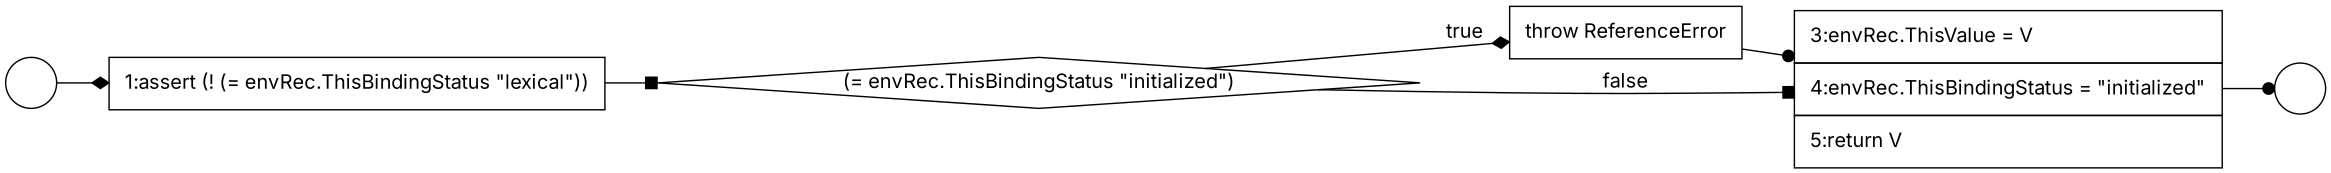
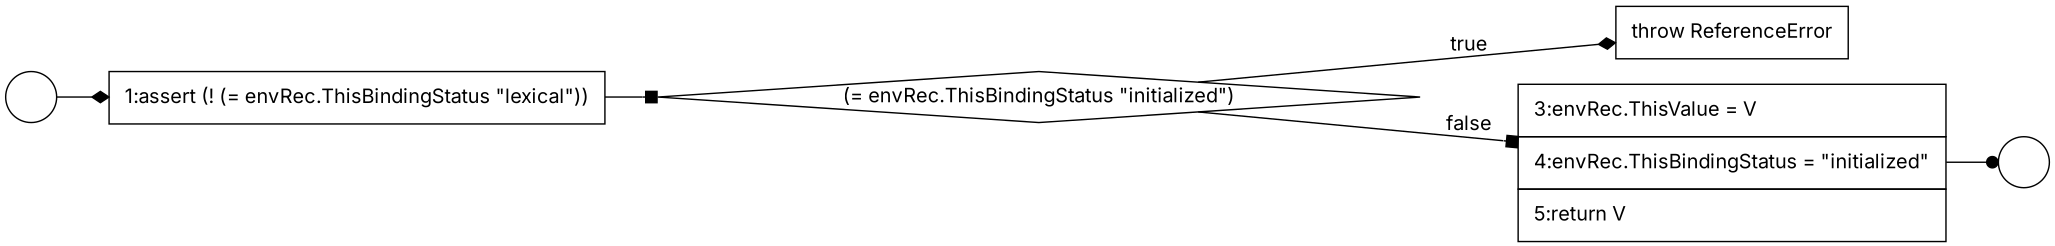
edge "throw ReferenceError" -> "3:envRec.ThisValue = V": removed
